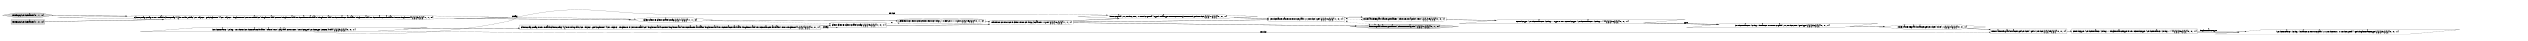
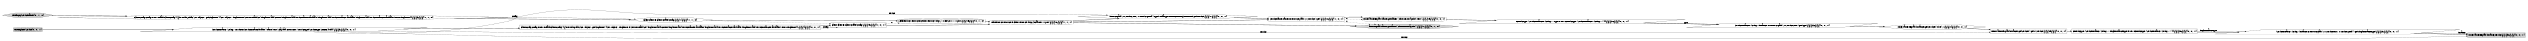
node "testEmptyServiceNames['1', '0', '0']": removed
node "testRegisterService['0', '0', '1']": added
node "Assert.assertEquals(instance,service)@@@30@@@['0', '0', '1']": added
